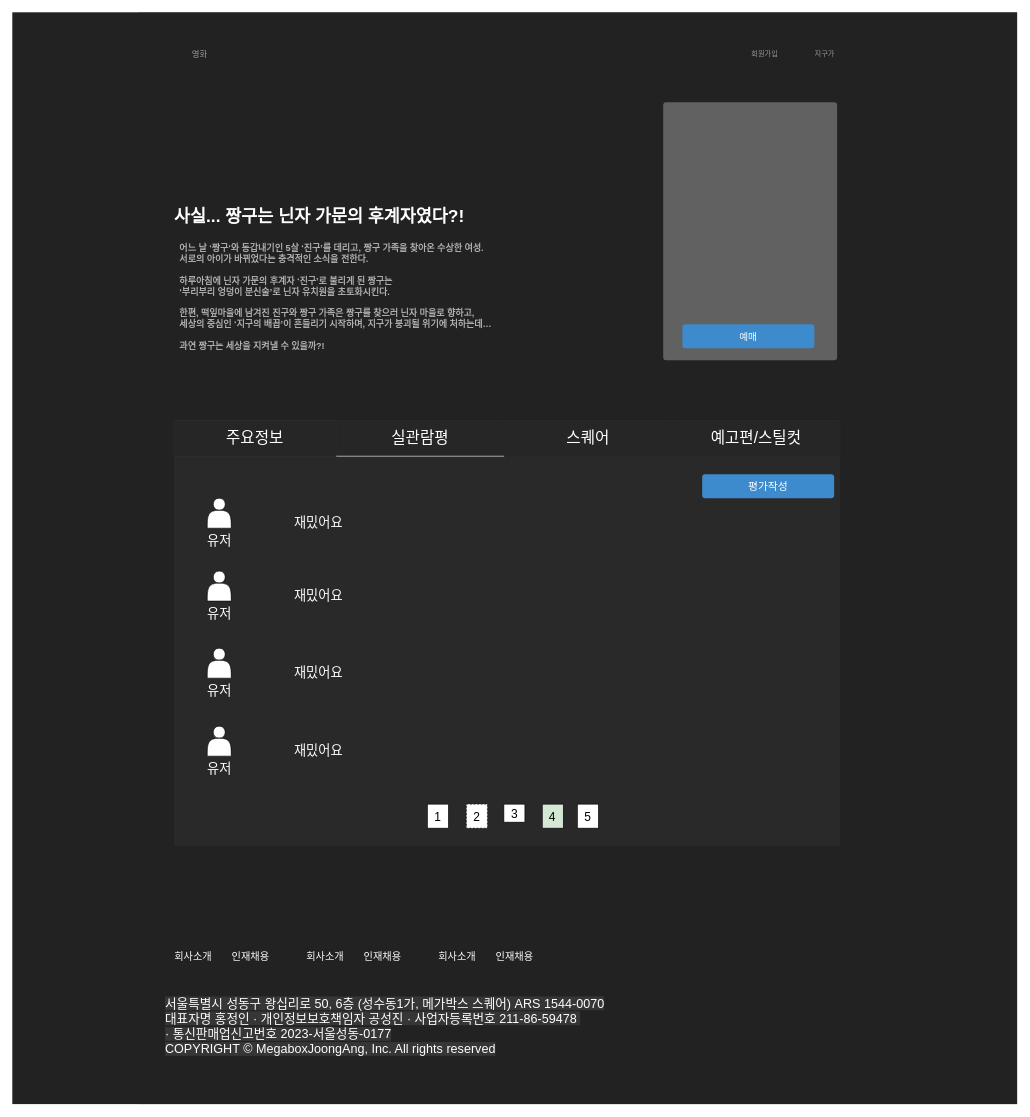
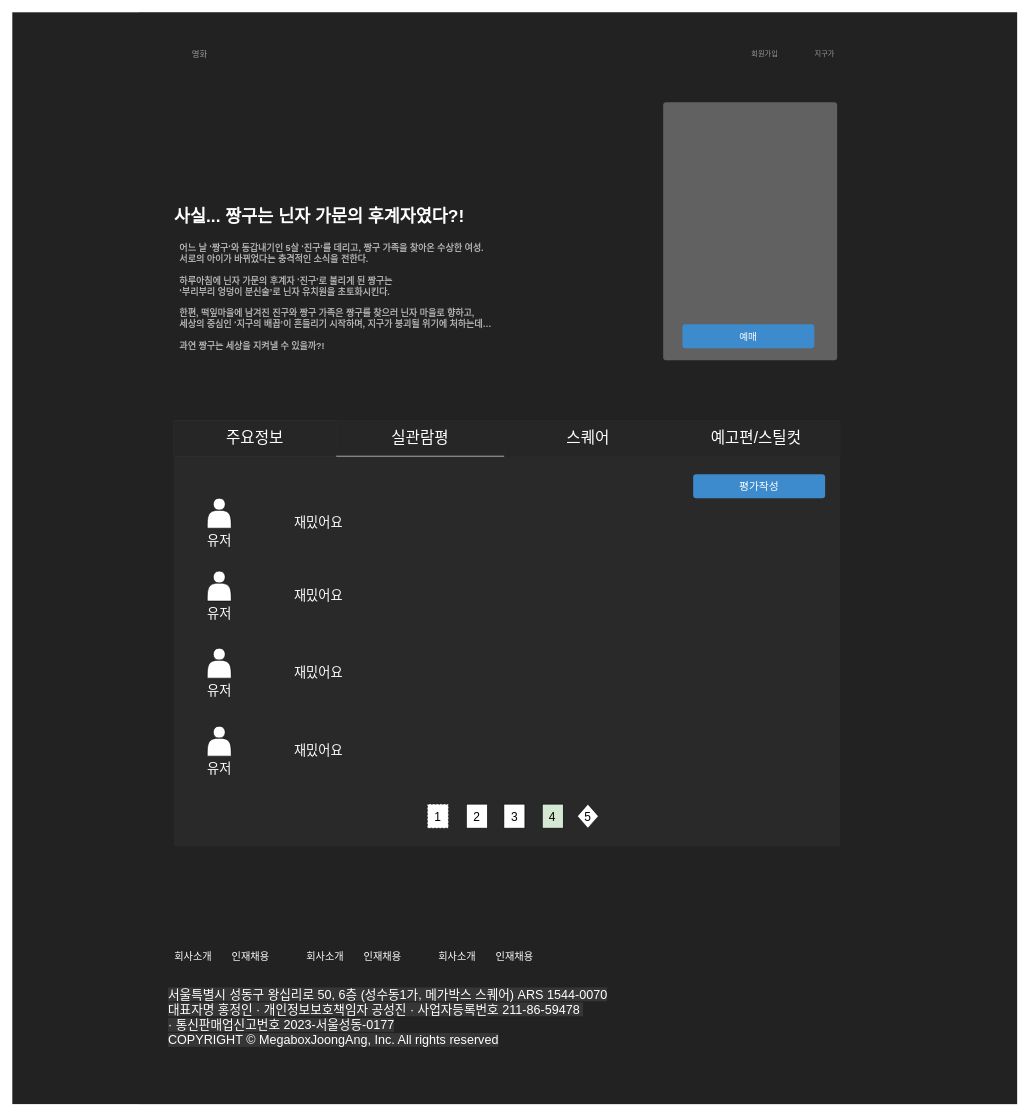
node "평가작성": moved (768, 486) -> (759, 486)
node "3": size 21x18 -> 21x24
node "1": style solid -> dashed
node "2": style dashed -> solid
node "5": shape rectangle -> diamond
node "서울특별시 성동구 왕십리로 50, 6층 (성수동1가, 메가박스 스퀘어) ARS 1544-0070 대표자명 홍정인 · 개인정보보호책임자 공성진 · 사업자등록번호 211-86-59478 · 통신판매업신고번호 2023-서울성동-0177 COPYRIGHT © MegaboxJoongAng, Inc. All rights reserved": moved (430, 1026) -> (433, 1017)
